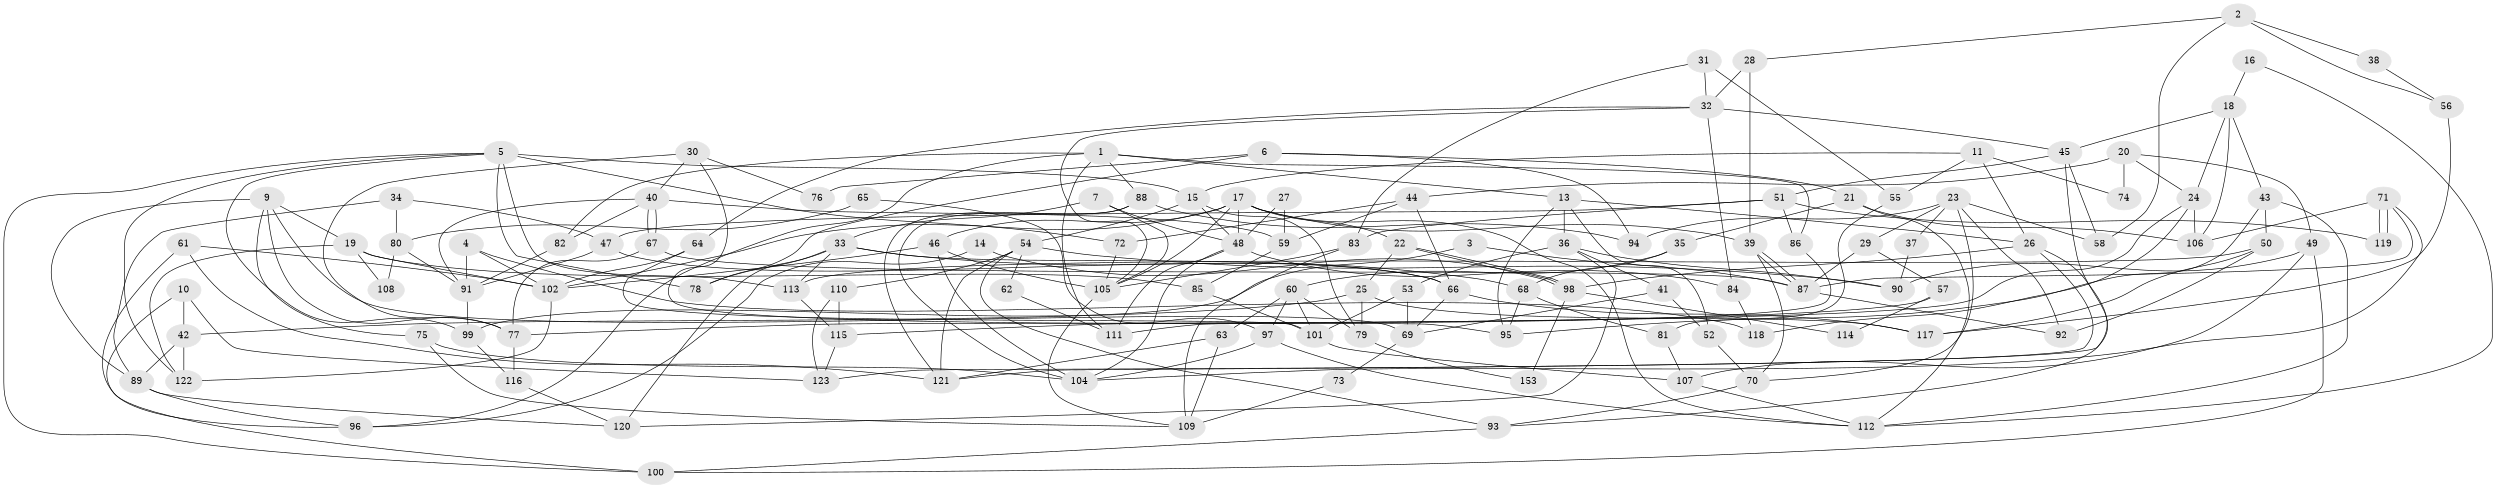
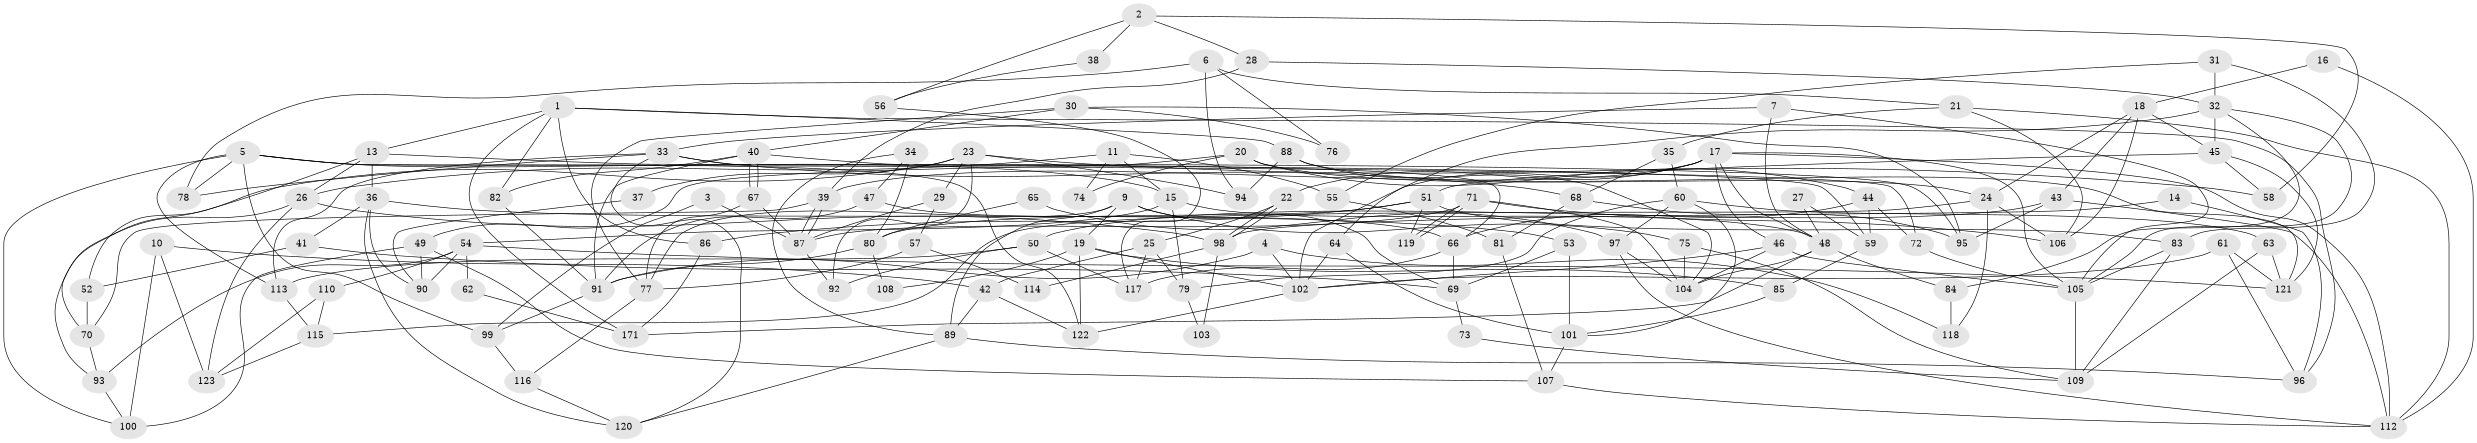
edge "51" -- "47": now "51" -- "80"
node "111": label "111" -> "171"
node "153": label "153" -> "103"
